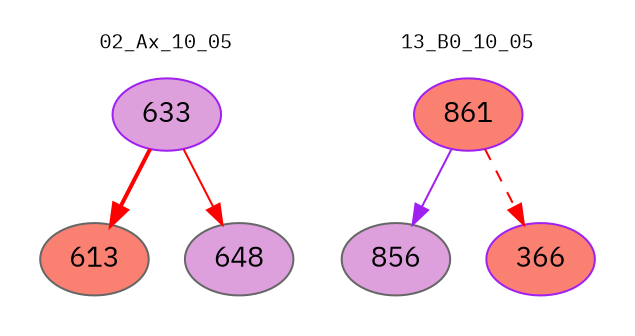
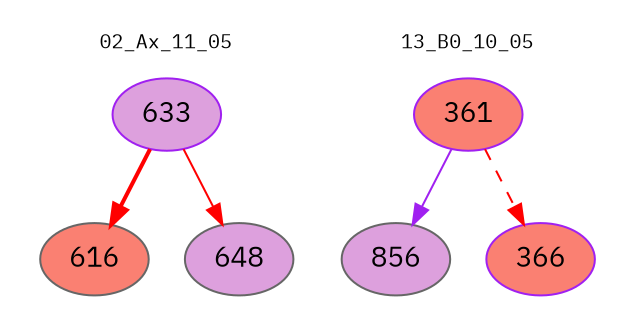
cluster "02_Ax_10_05": label "02_Ax_10_05" -> "02_Ax_11_05"
node "861": label "861" -> "361"
node "613": label "613" -> "616"
